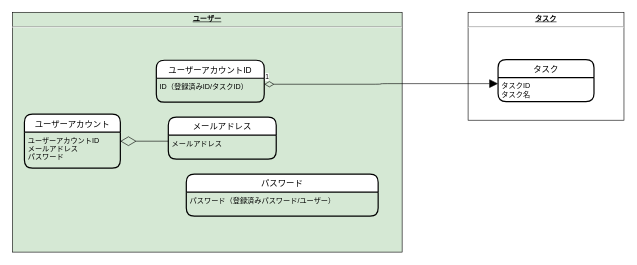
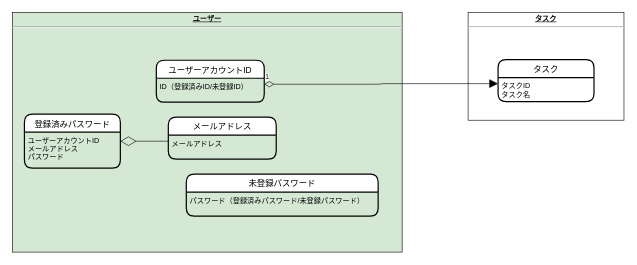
node "ID（登録済みID/タスクID）": label "ID（登録済みID/タスクID）" -> "ID（登録済みID/未登録ID）"
node "ユーザーアカウント": label "ユーザーアカウント" -> "登録済みパスワード"
node "パスワード": label "パスワード" -> "未登録パスワード"
node "パスワード（登録済みパスワード/ユーザー）": label "パスワード（登録済みパスワード/ユーザー）" -> "パスワード（登録済みパスワード/未登録パスワード）"
